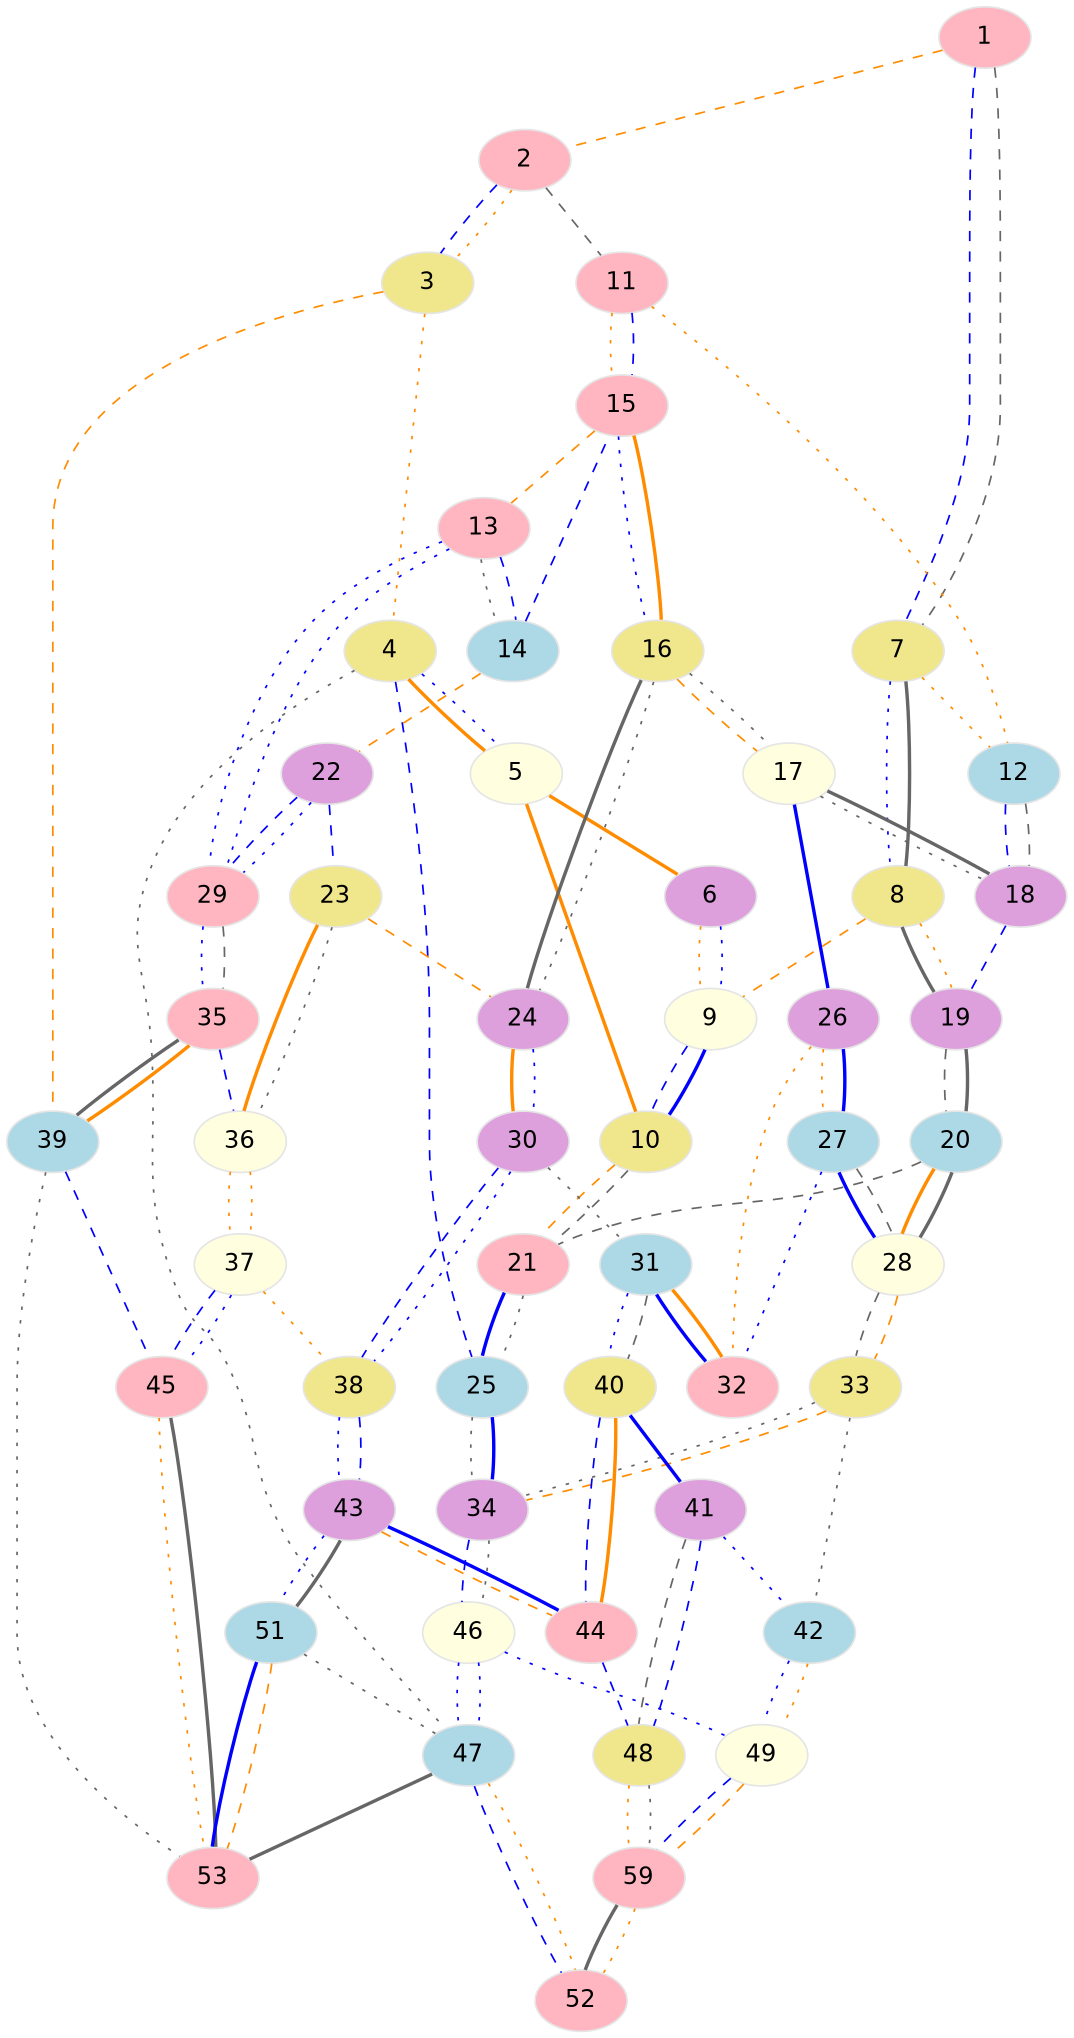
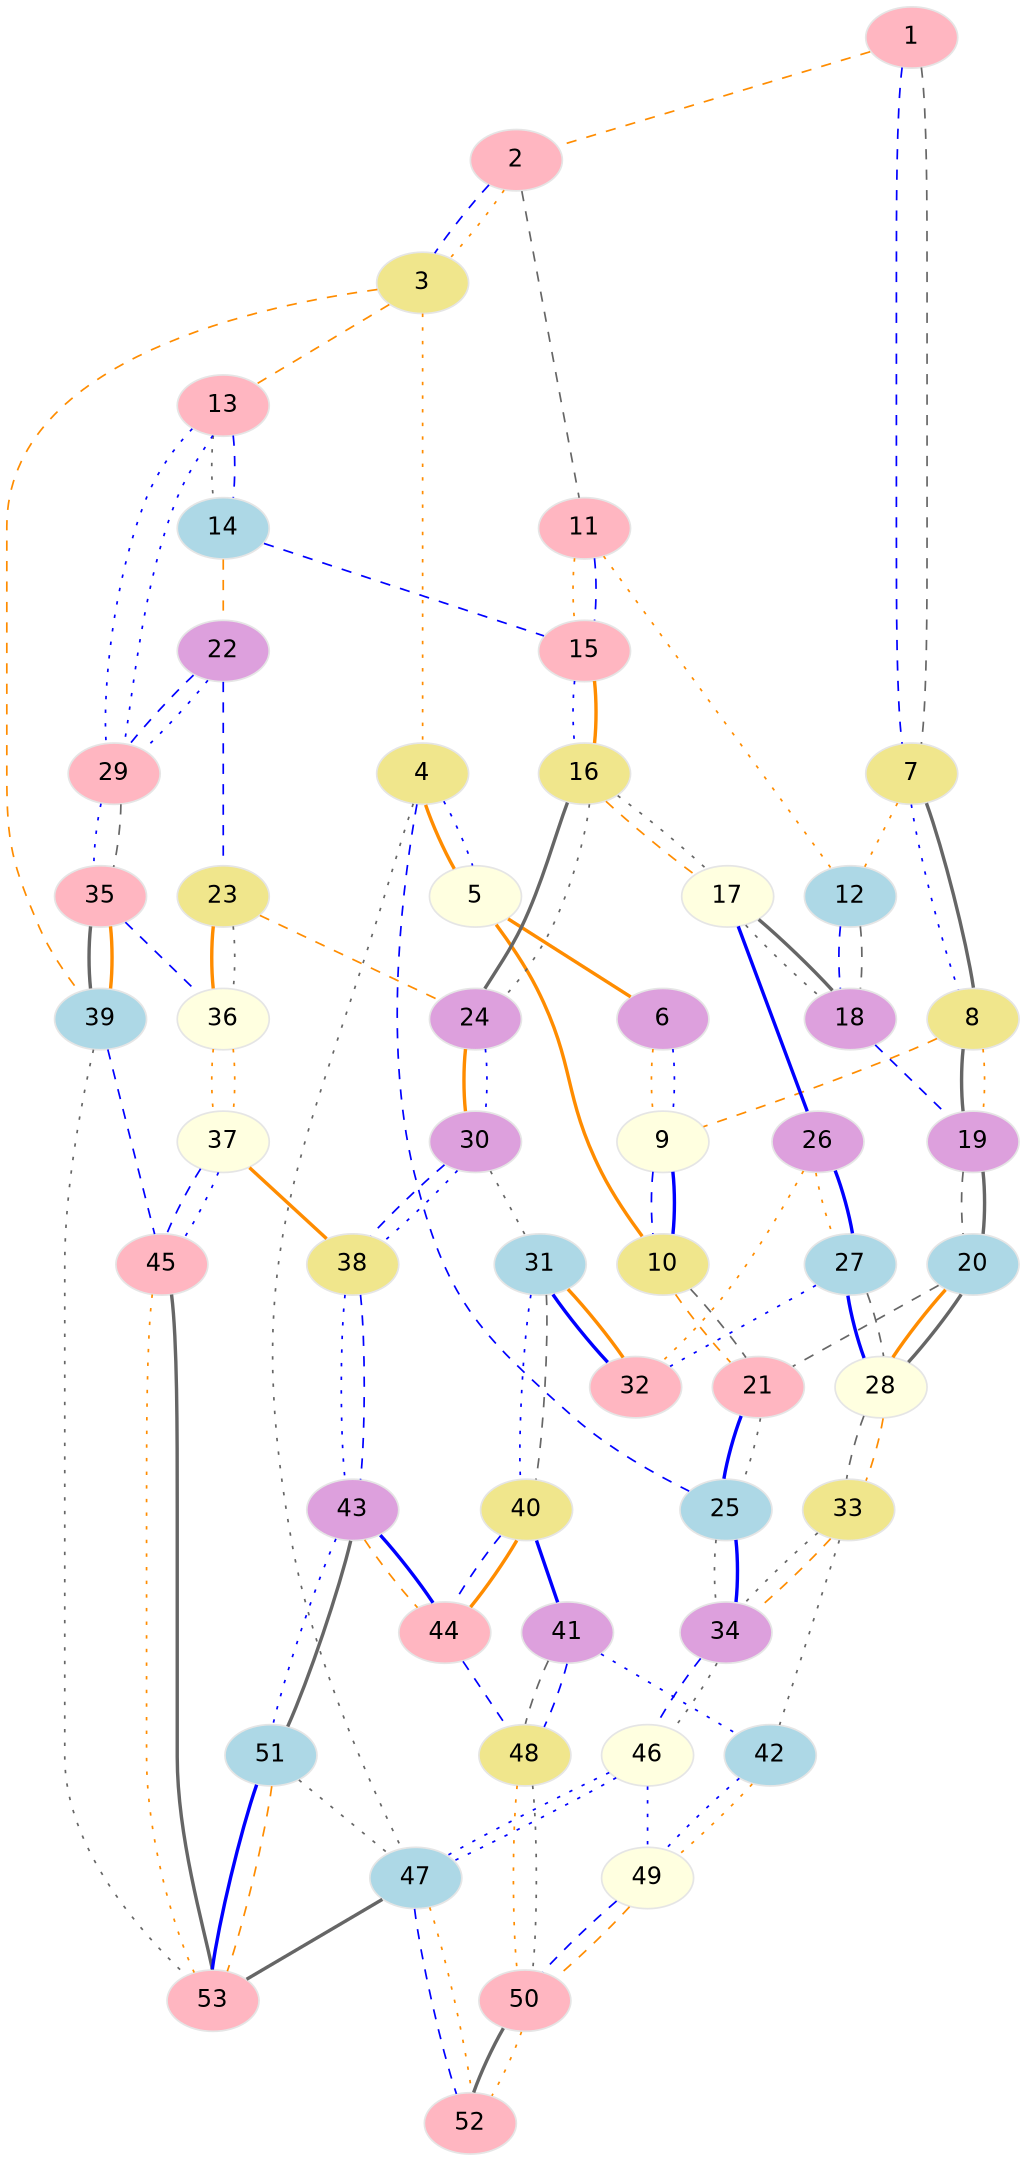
edge "15" -- "13": now "3" -- "13"
edge "37" -- "38": style dotted -> bold
node "59": label "59" -> "50"
